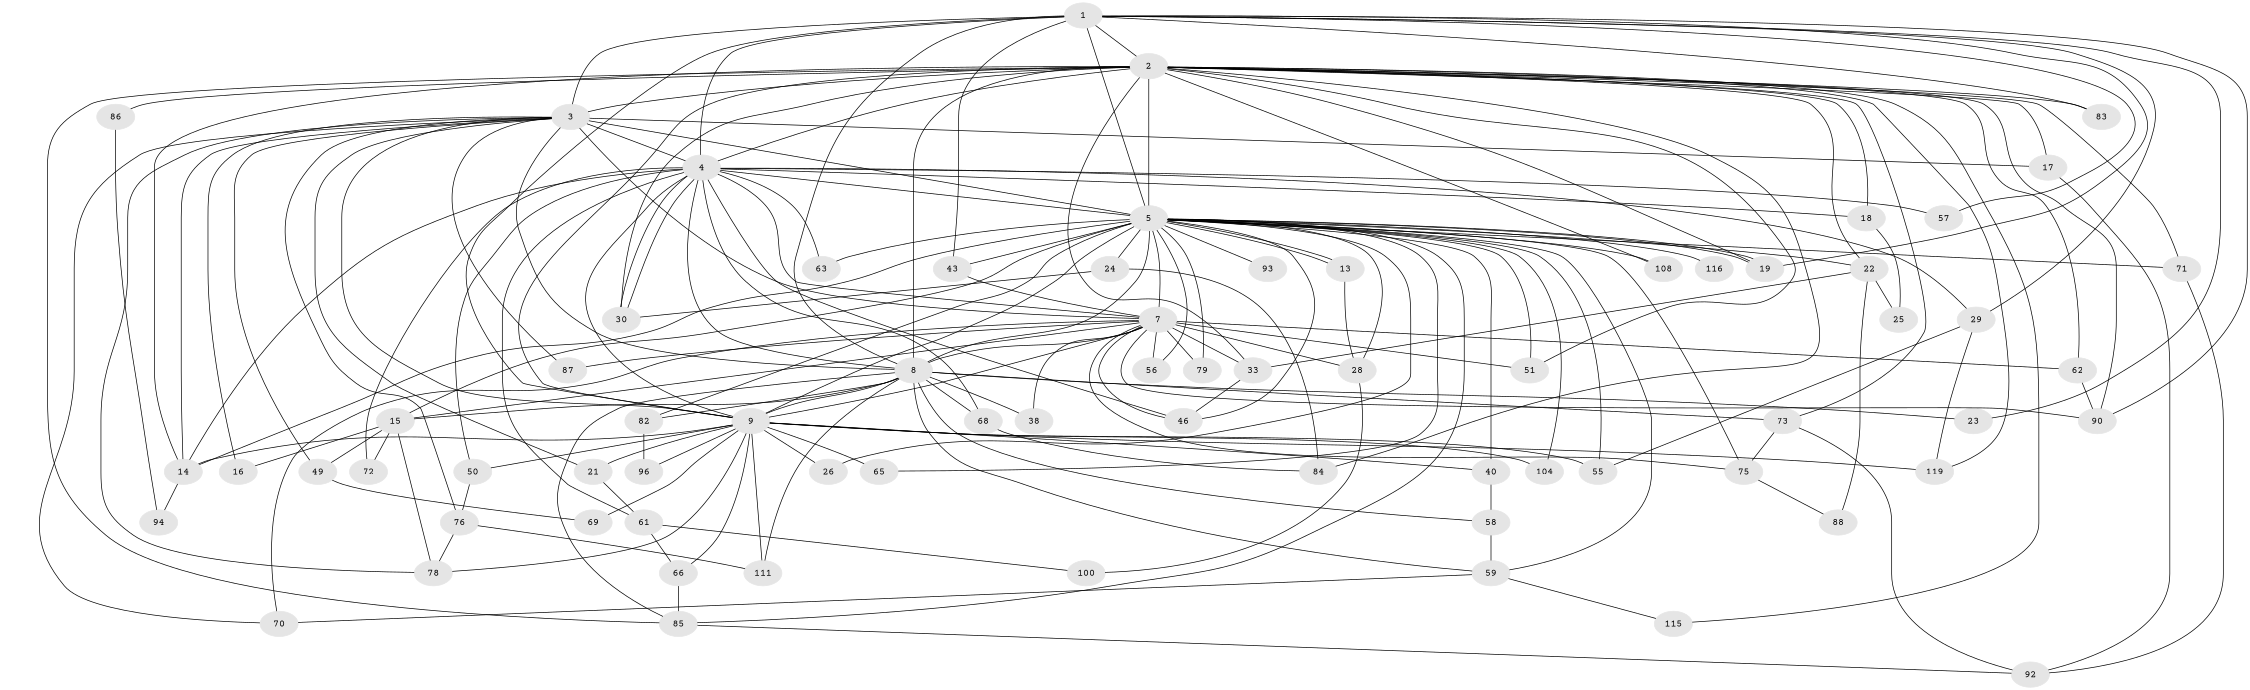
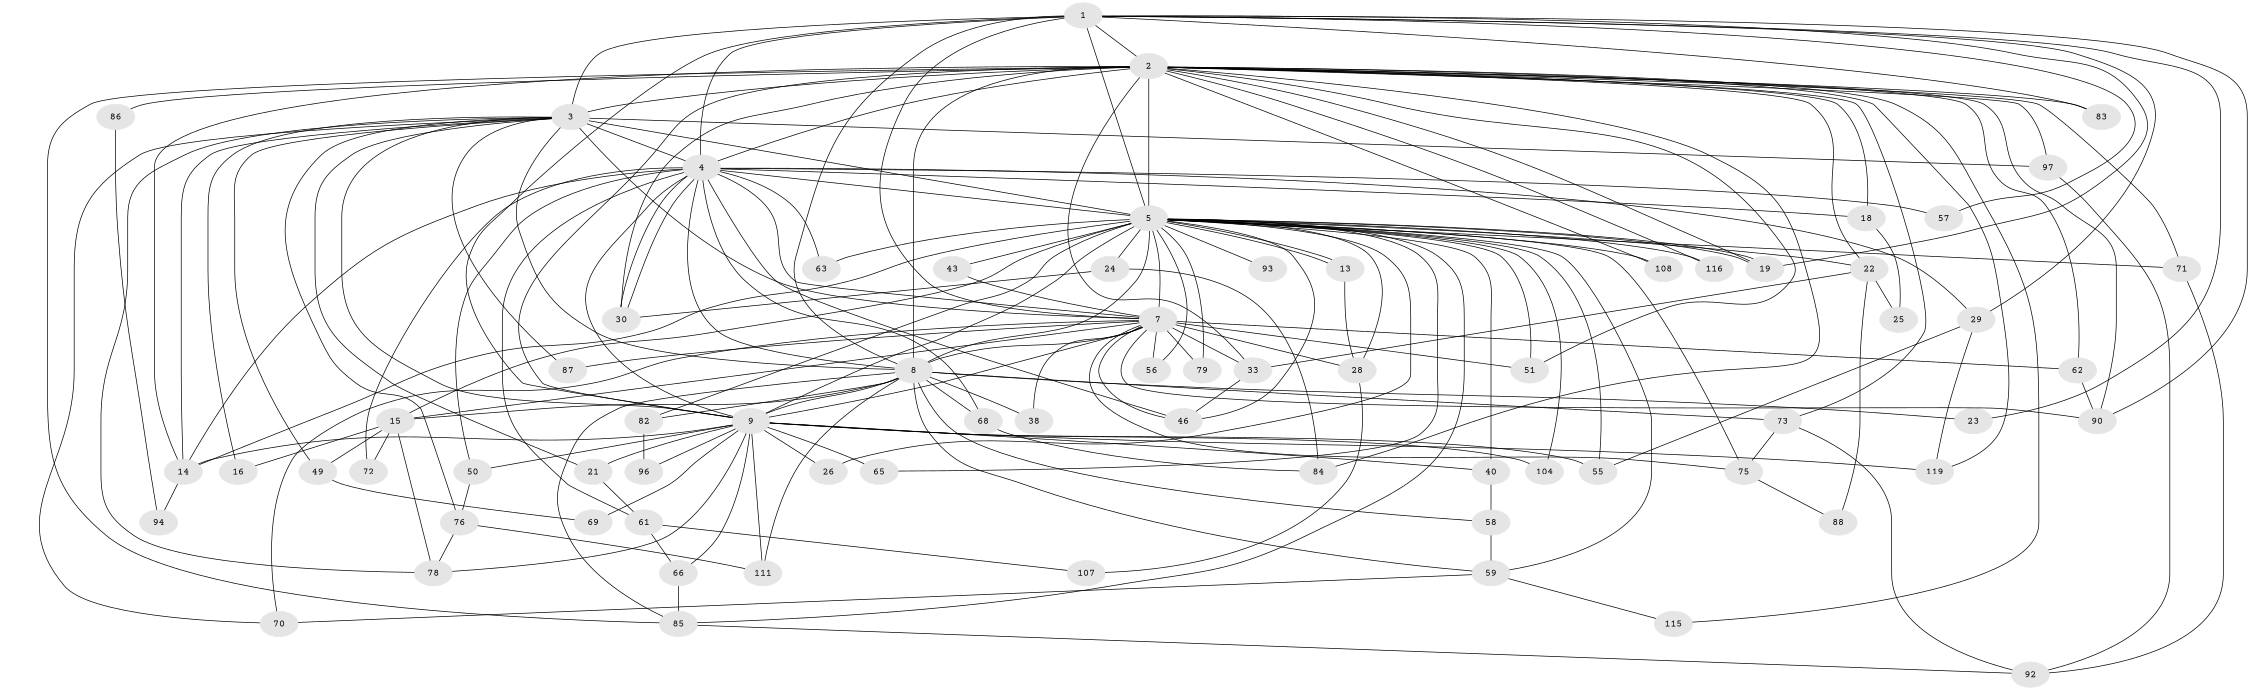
edge "1" -- "43": now "1" -- "7"
edge "2" -- "116": added
node "17": label "17" -> "97"
node "100": label "100" -> "107"
